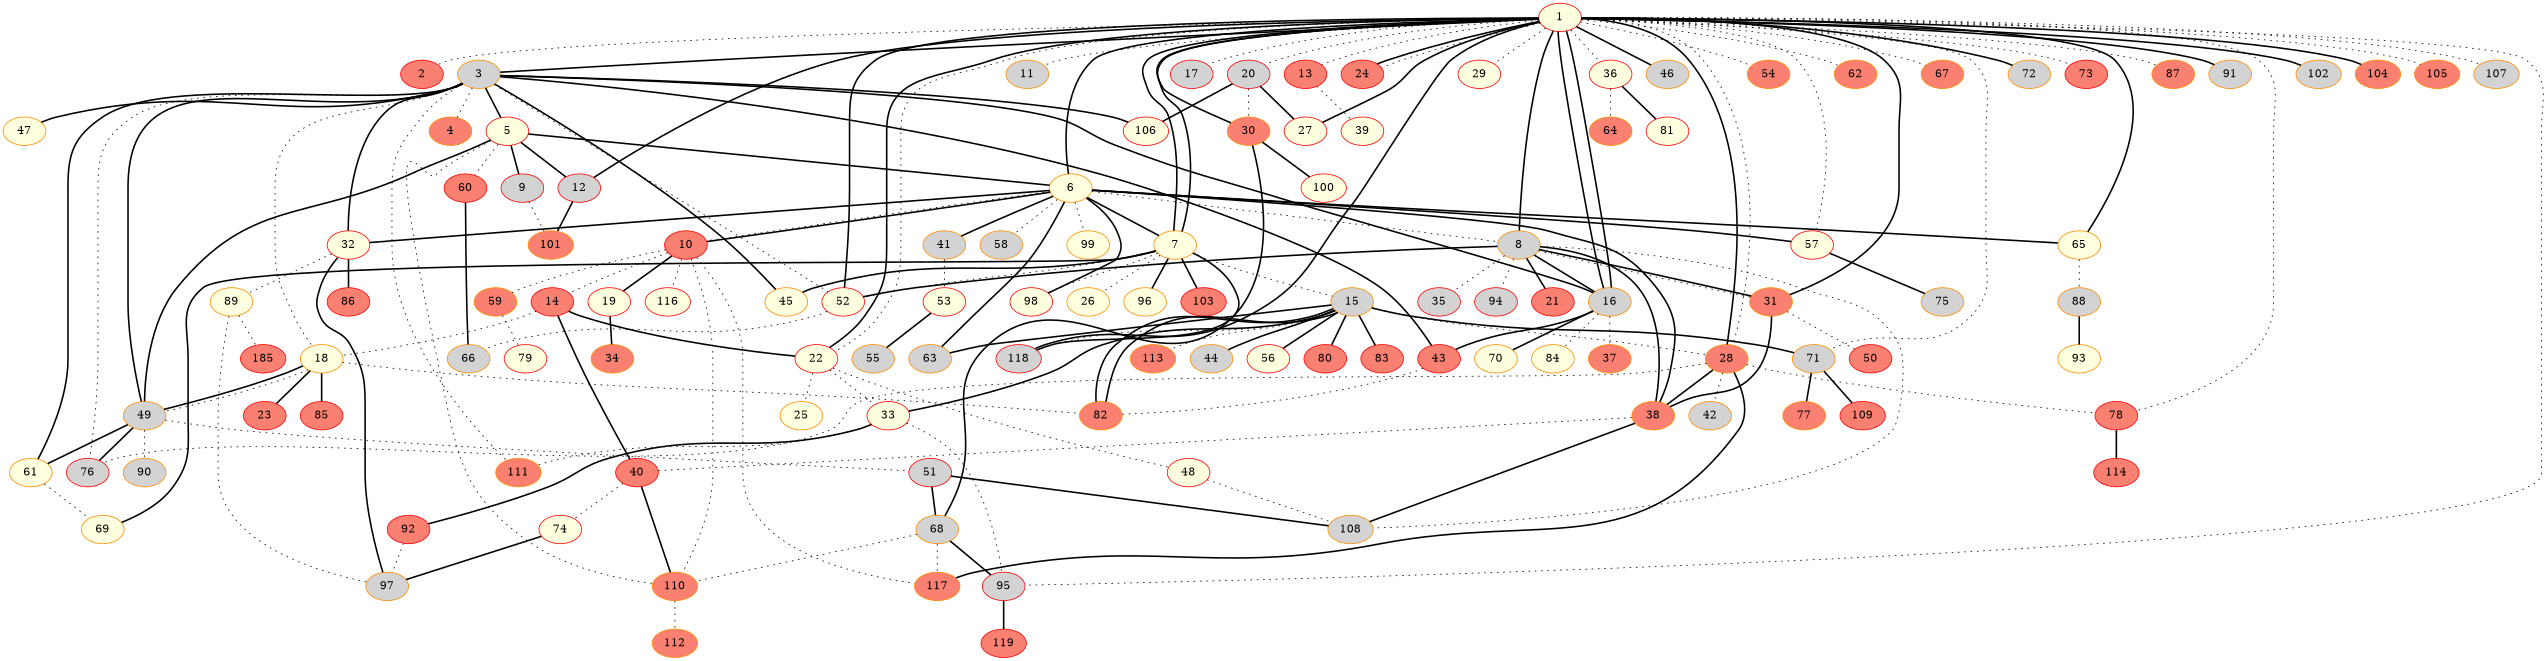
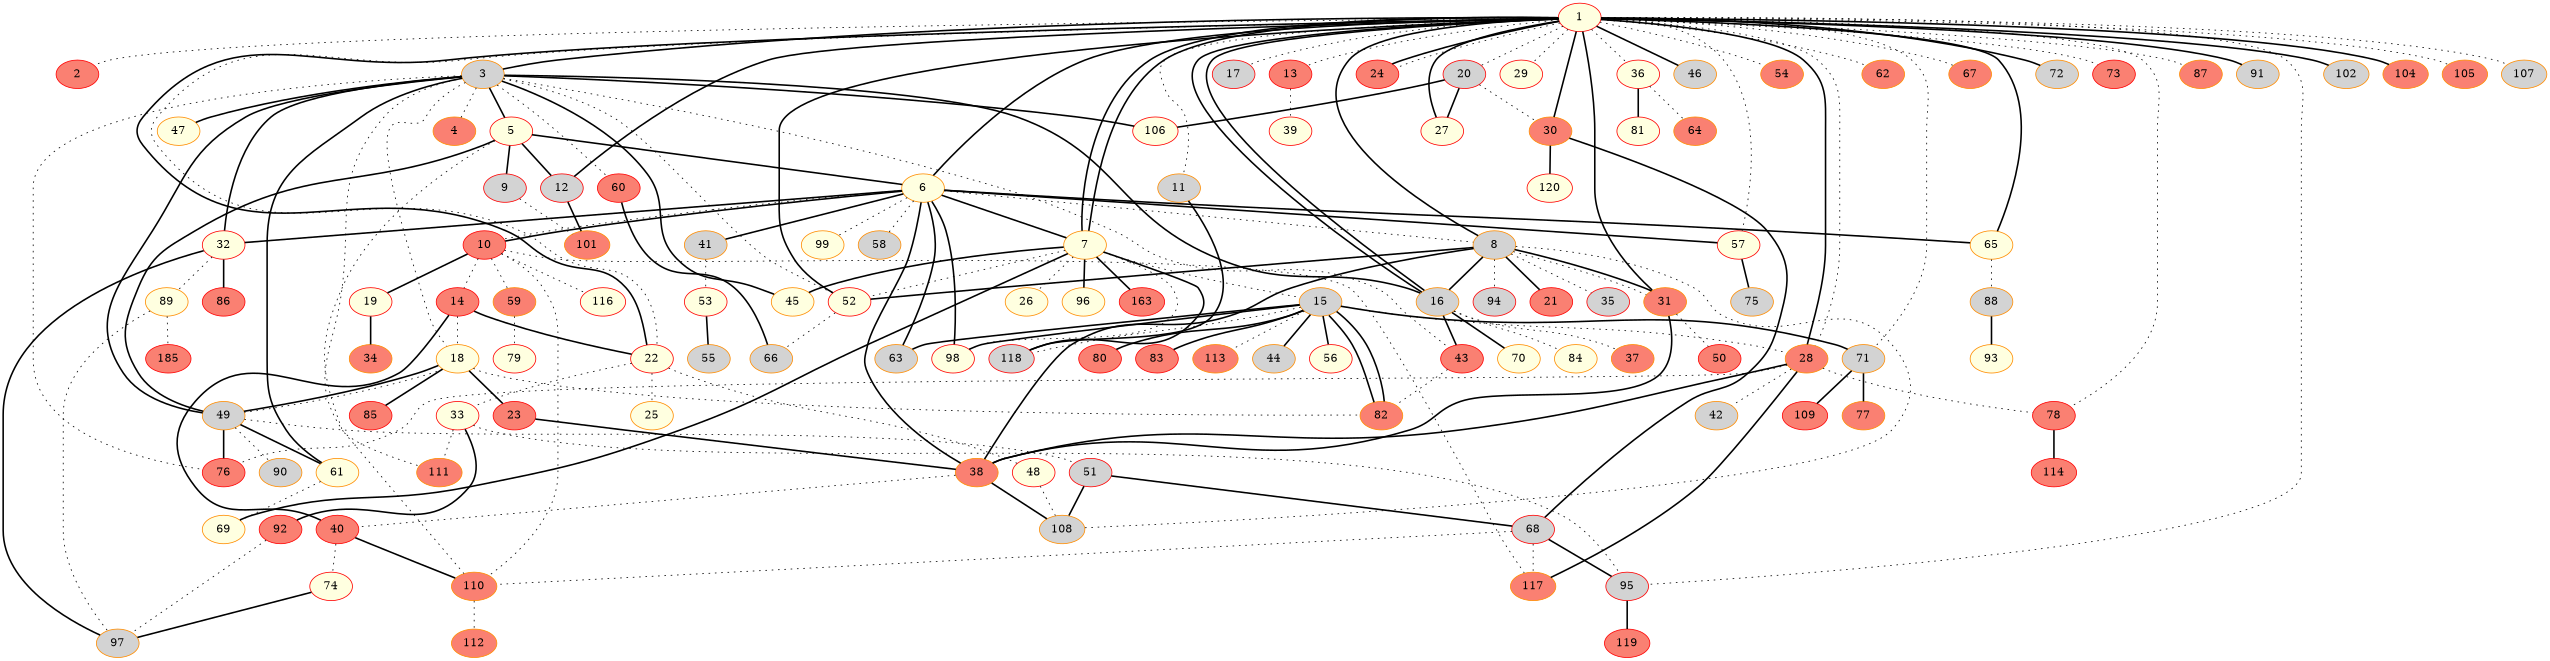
edge "3" -- "43": style bold -> dotted
edge "5" -- "60": now "3" -- "60"
node "100": label "100" -> "120"
edge "1" -- "118": now "11" -- "118"
node "103": label "103" -> "163"
edge "15" -- "33": now "15" -- "98"
edge "23" -- "38": added
node "76": fillcolor lightgrey -> salmon
node "68": color darkorange -> red
